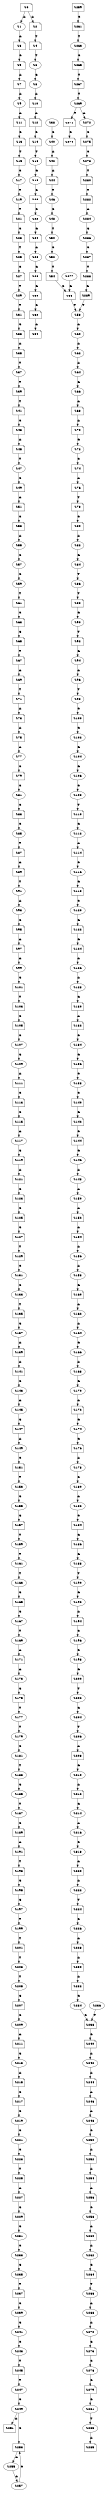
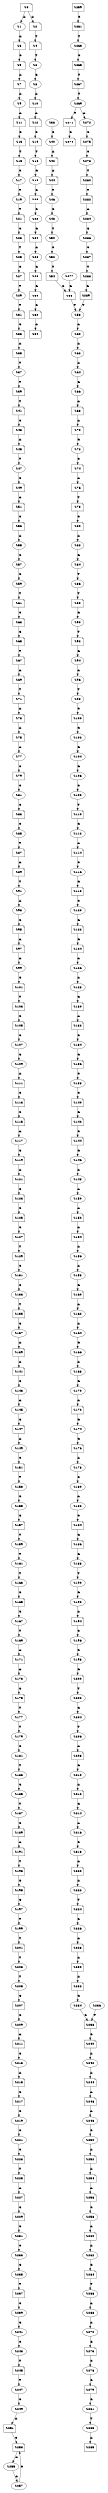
edge "S249" -> "S253": now "S251" -> "S253"
